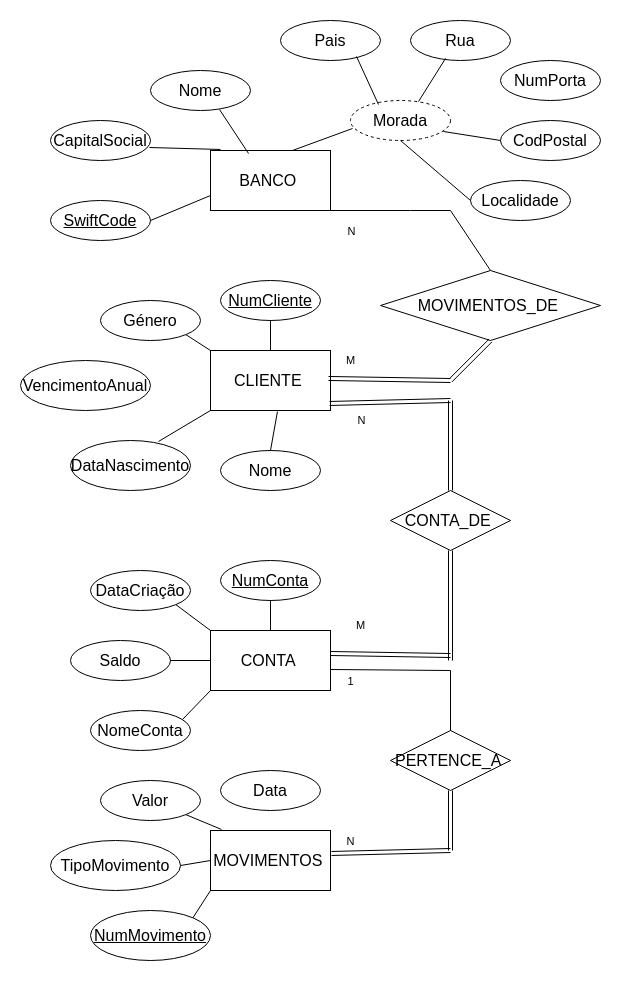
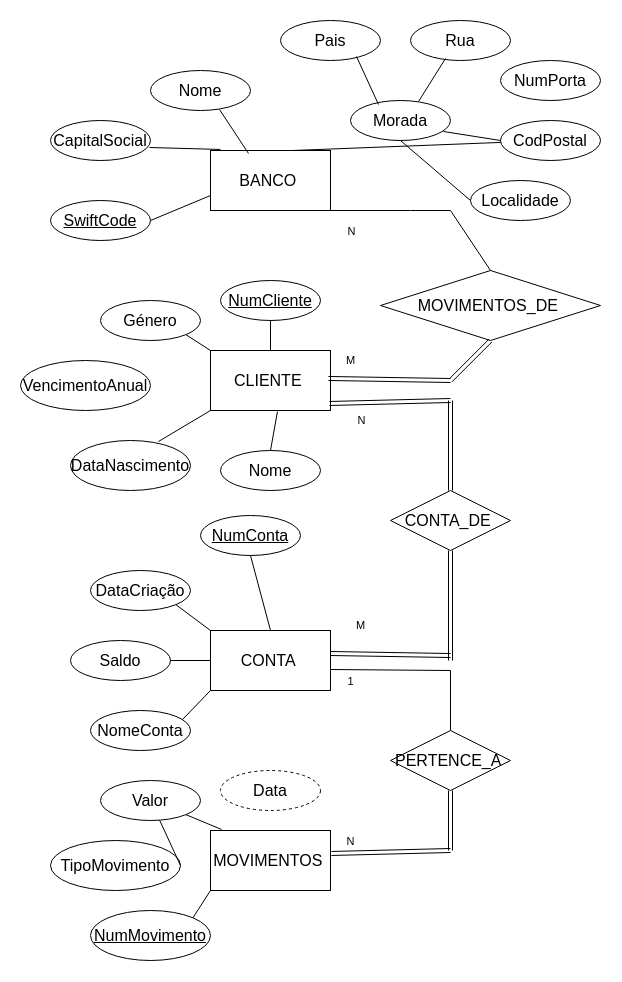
node "Morada": style dashed -> solid
edge "Morada" -- "BANCO": now "CodPostal" -- "BANCO"
node "NumConta": moved (271, 581) -> (251, 536)
node "Data": style solid -> dashed
edge "MOVIMENTOS" -- "TipoMovimento": now "Valor" -- "TipoMovimento"
